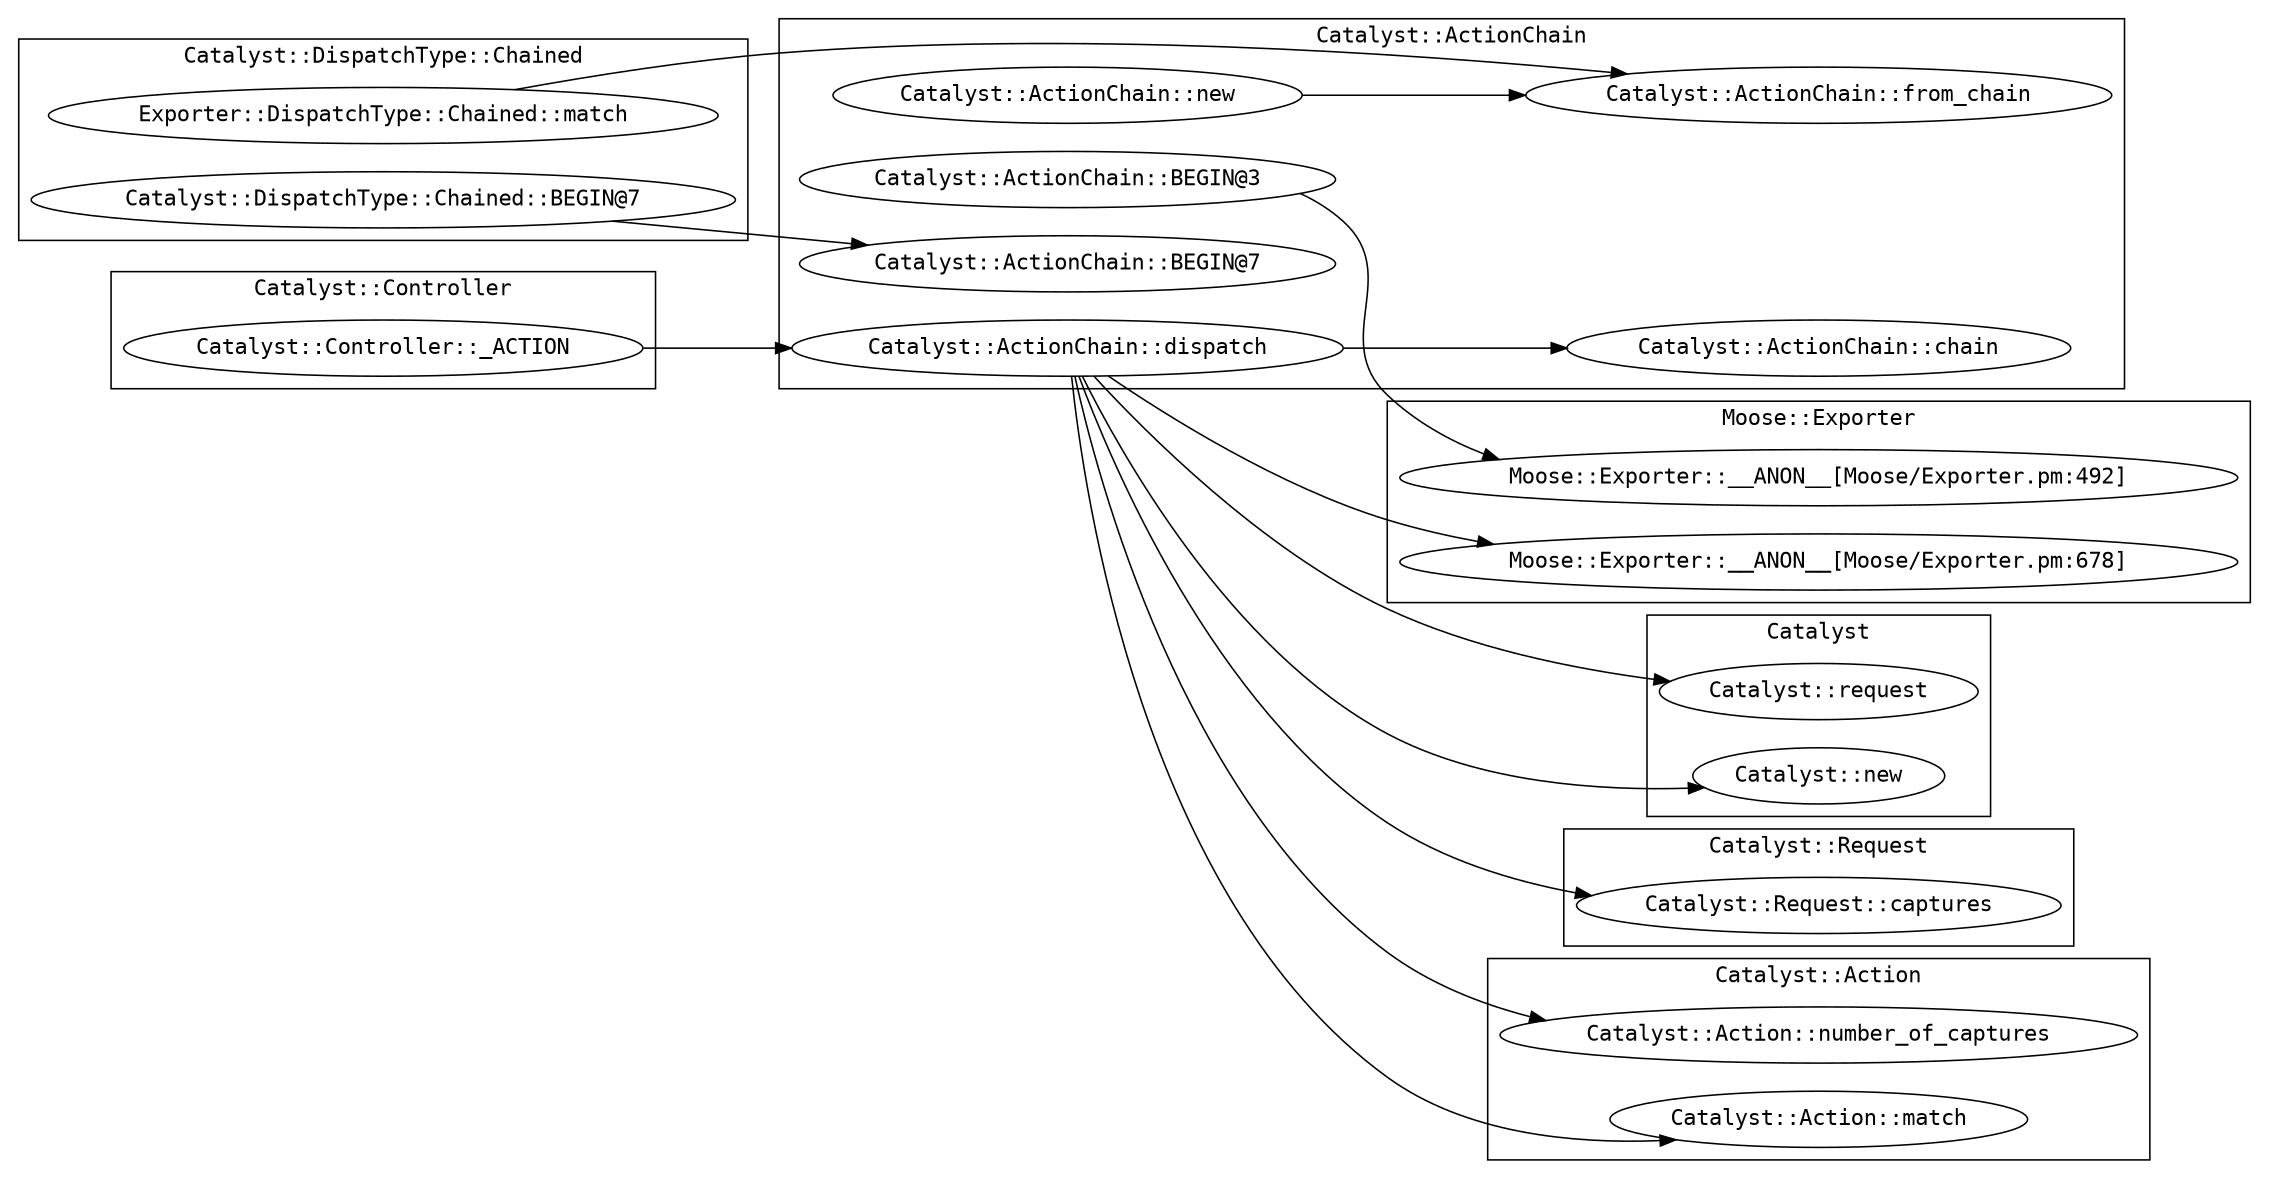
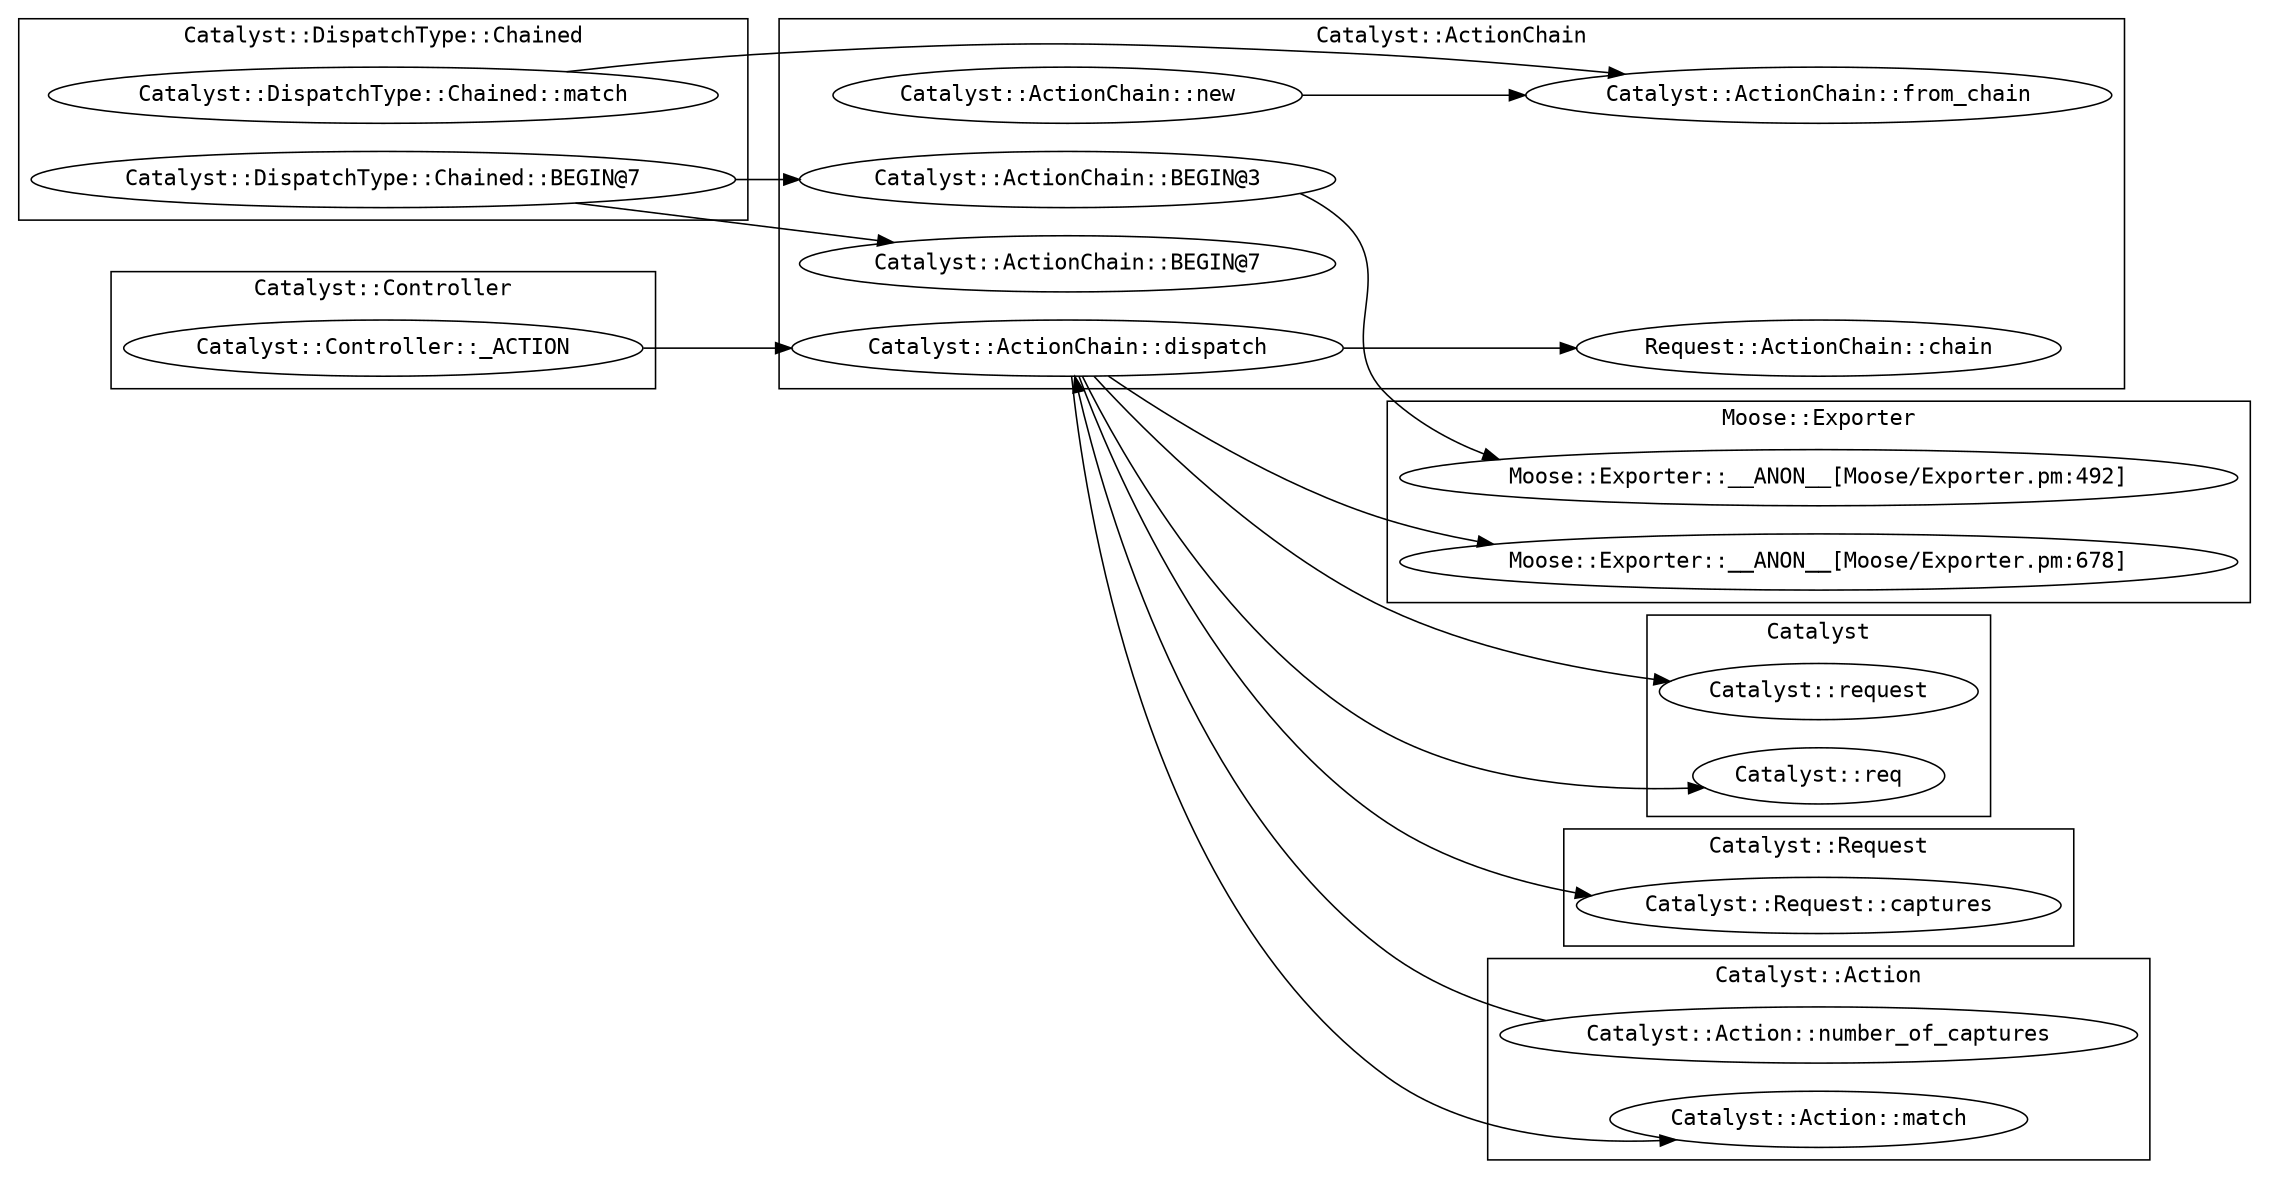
node "Exporter::DispatchType::Chained::match": label "Exporter::DispatchType::Chained::match" -> "Catalyst::DispatchType::Chained::match"
edge "Catalyst::DispatchType::Chained::BEGIN@7" -> "Catalyst::ActionChain::BEGIN@3": added
node "Catalyst::ActionChain::chain": label "Catalyst::ActionChain::chain" -> "Request::ActionChain::chain"
edge "Catalyst::ActionChain::dispatch" -> "Catalyst::Action::number_of_captures": reversed
node "Catalyst::new": label "Catalyst::new" -> "Catalyst::req"
